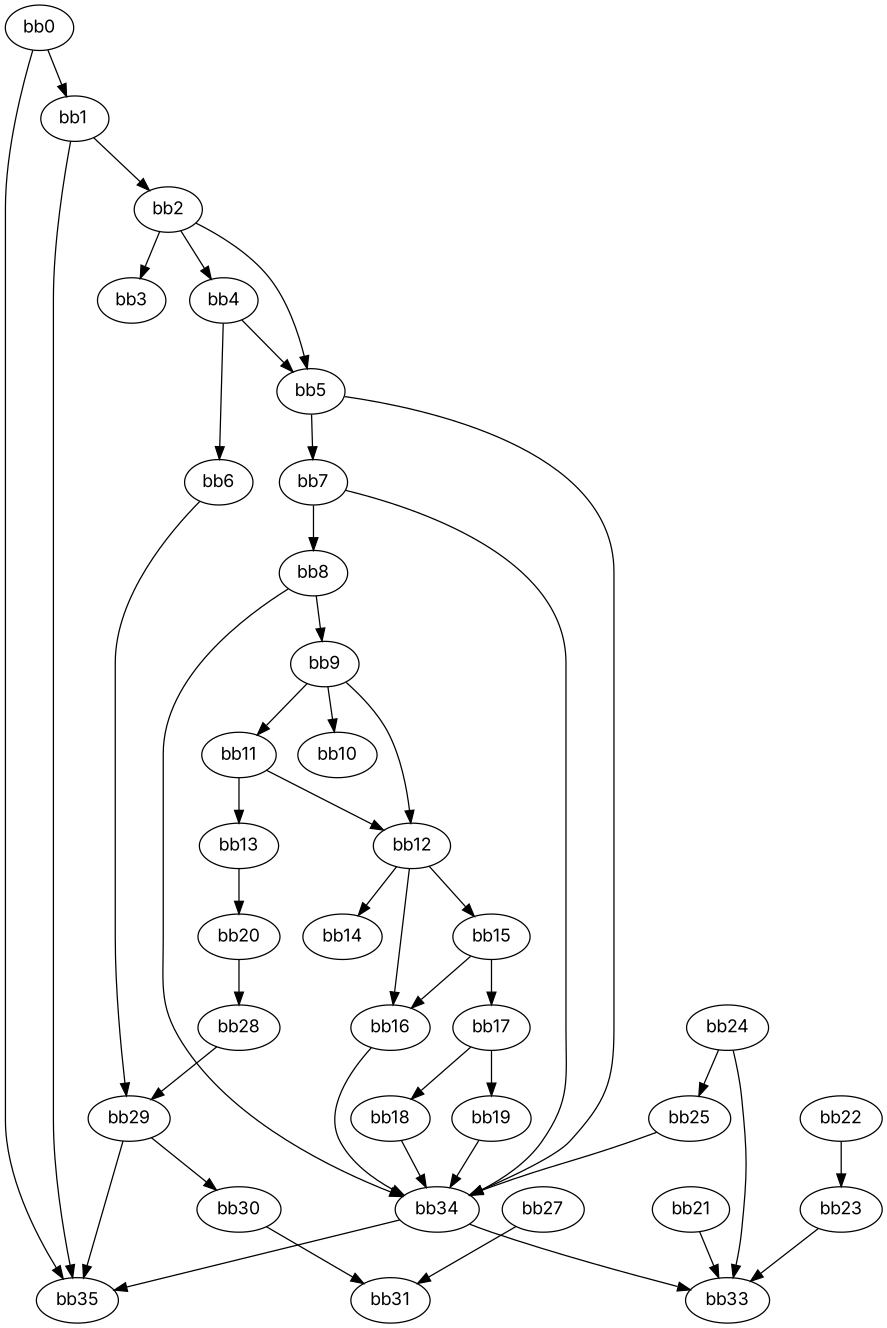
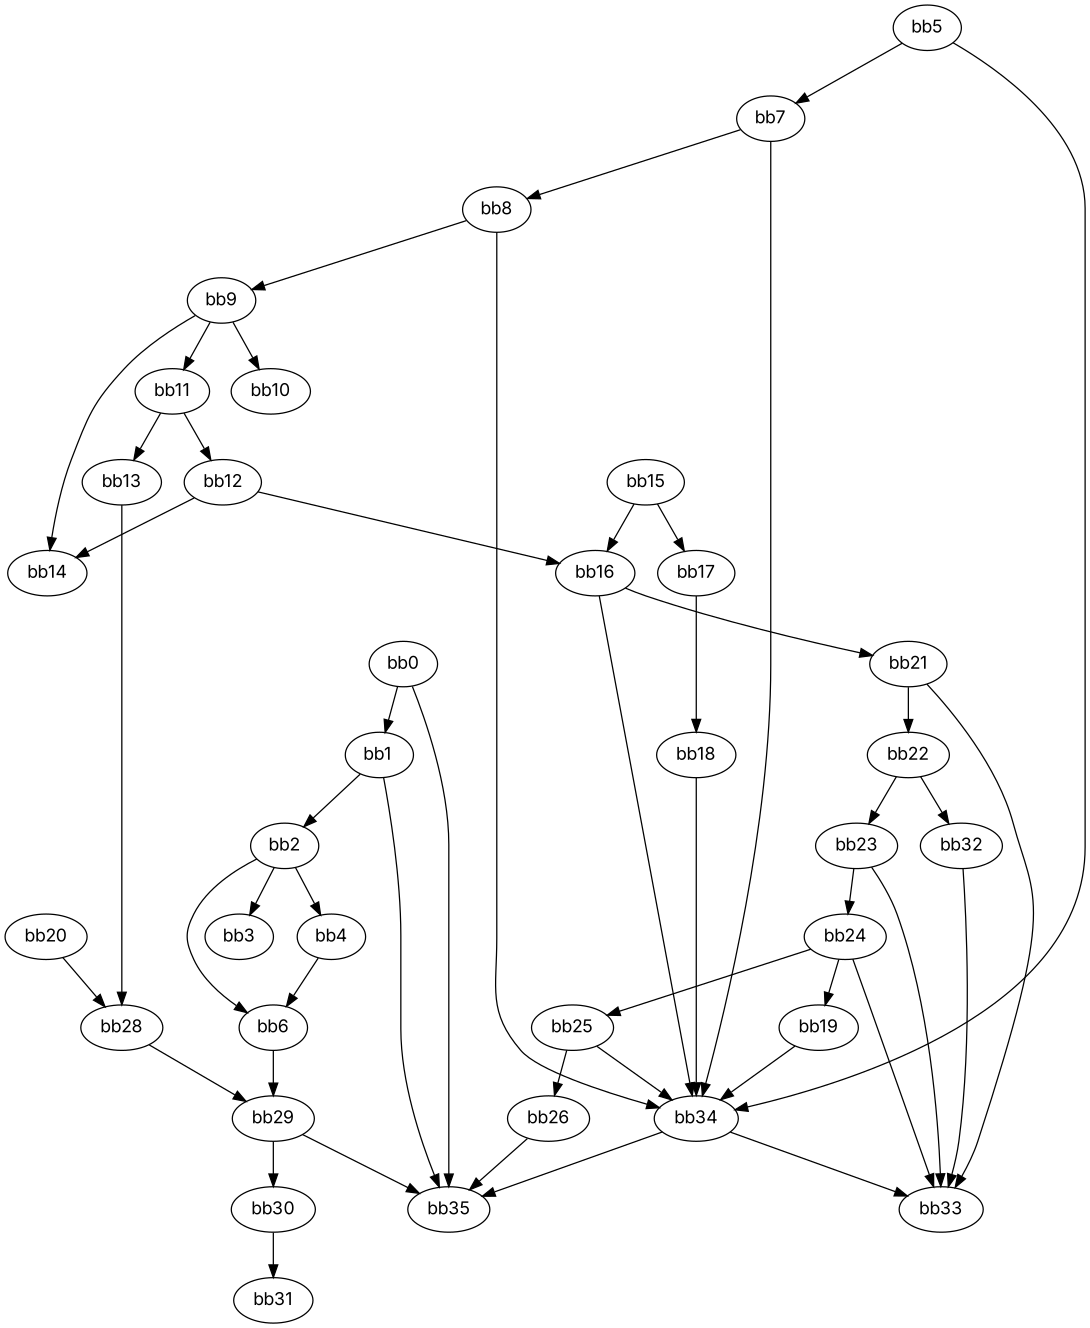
edge "bb2" -> "bb5": now "bb2" -> "bb6"
edge "bb4" -> "bb5": removed
edge "bb16" -> "bb21": added
edge "bb21" -> "bb22": added
edge "bb9" -> "bb12": now "bb9" -> "bb14"
node "bb32": added
edge "bb13" -> "bb20": now "bb13" -> "bb28"
edge "bb23" -> "bb24": added
edge "bb12" -> "bb15": removed
edge "bb17" -> "bb19": now "bb24" -> "bb19"
node "bb26": added
node "bb27": removed
